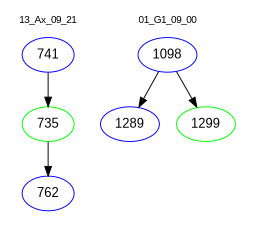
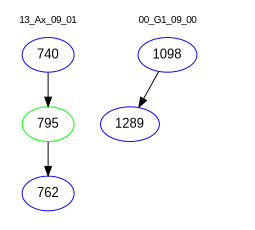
cluster "13_Ax_09_21": label "13_Ax_09_21" -> "13_Ax_09_01"
cluster "01_G1_09_00": label "01_G1_09_00" -> "00_G1_09_00"
node "741": label "741" -> "740"
node "735": label "735" -> "795"
node "1299": removed
